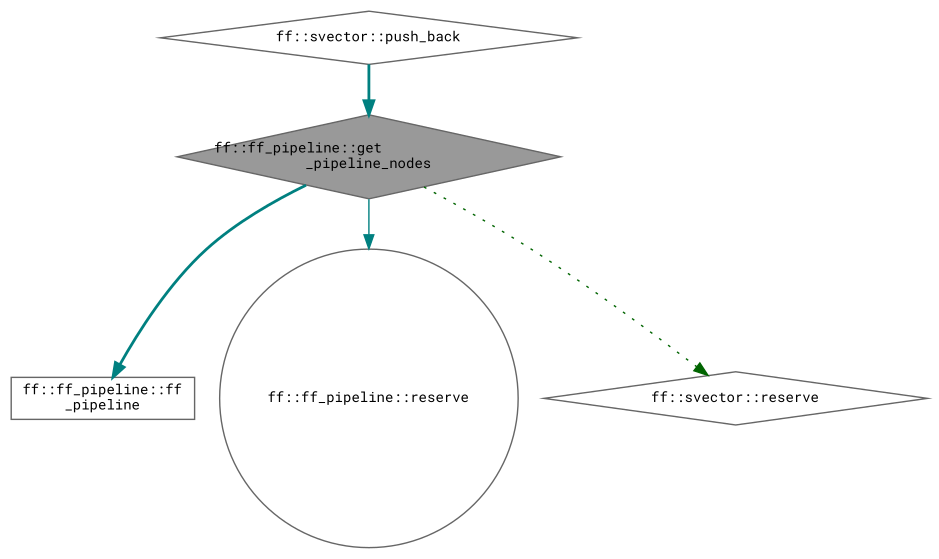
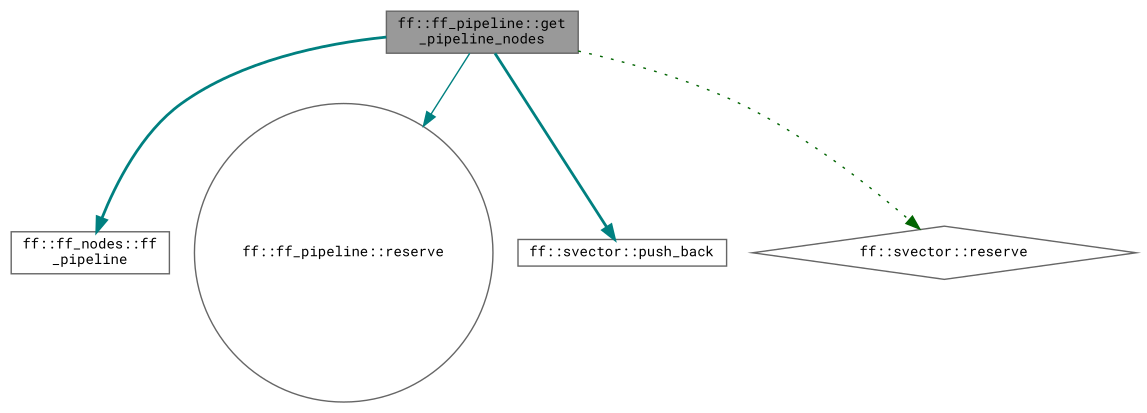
node "ff::svector::push_back": shape diamond -> box
edge "ff::svector::push_back" -> "ff::ff_pipeline::get _pipeline_nodes": reversed
node "ff::ff_pipeline::get _pipeline_nodes": shape diamond -> box
node "ff::ff_pipeline::ff _pipeline": label "ff::ff_pipeline::ff _pipeline" -> "ff::ff_nodes::ff _pipeline"
